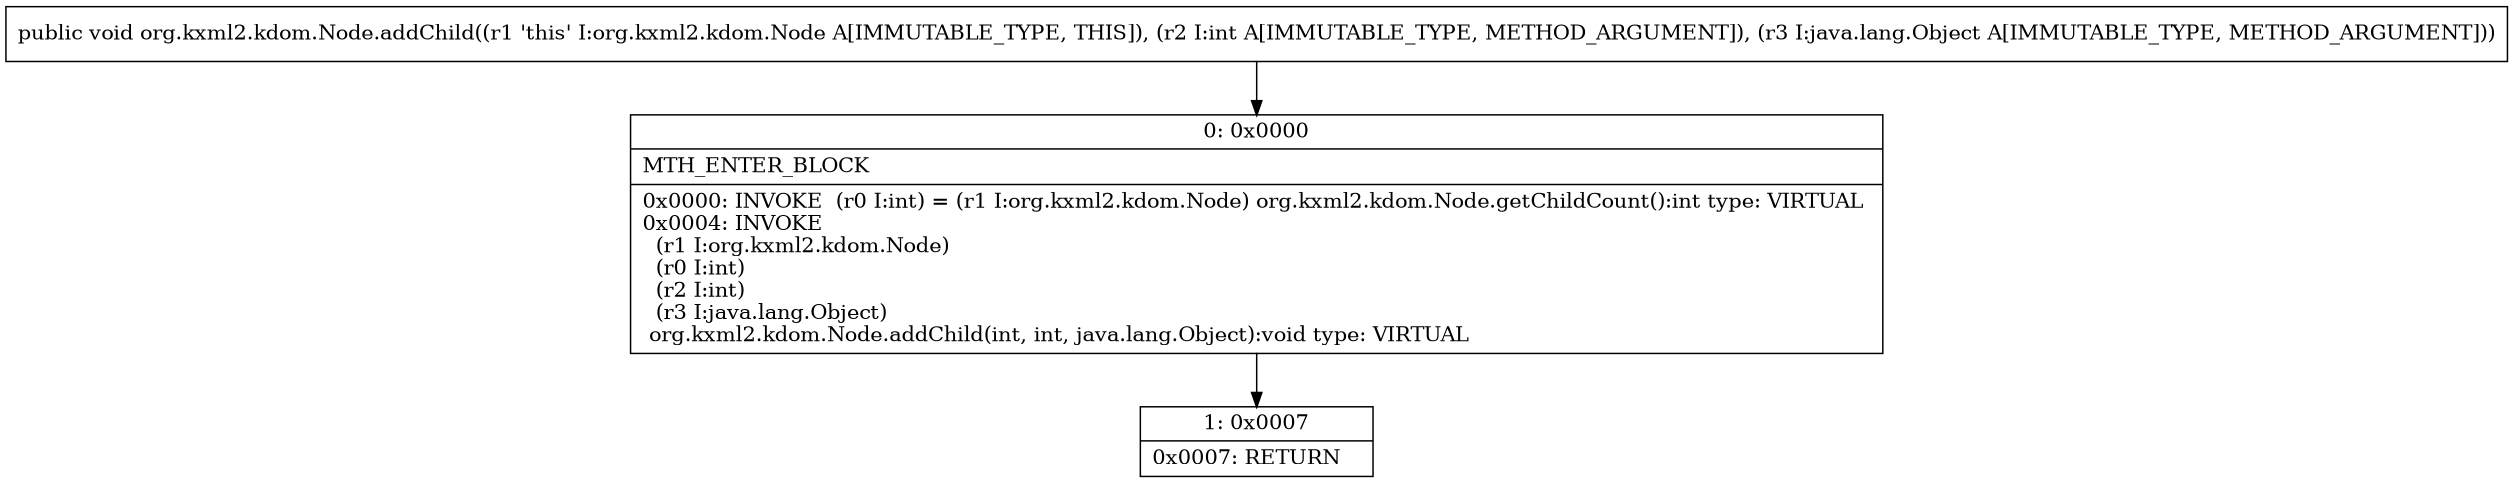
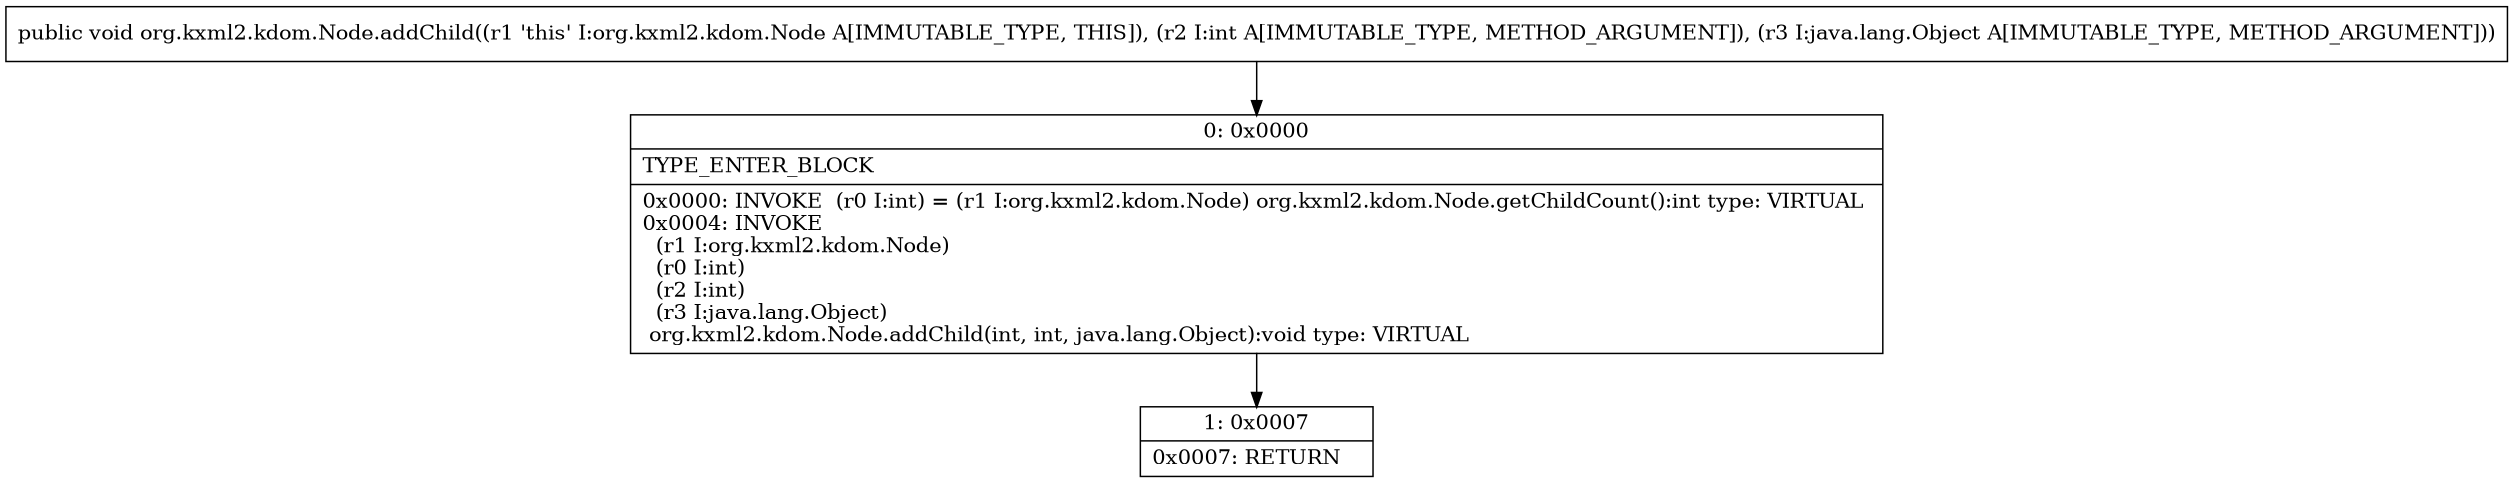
node "0: 0x0000": text "MTH_ENTER_BLOCK" -> "TYPE_ENTER_BLOCK"
